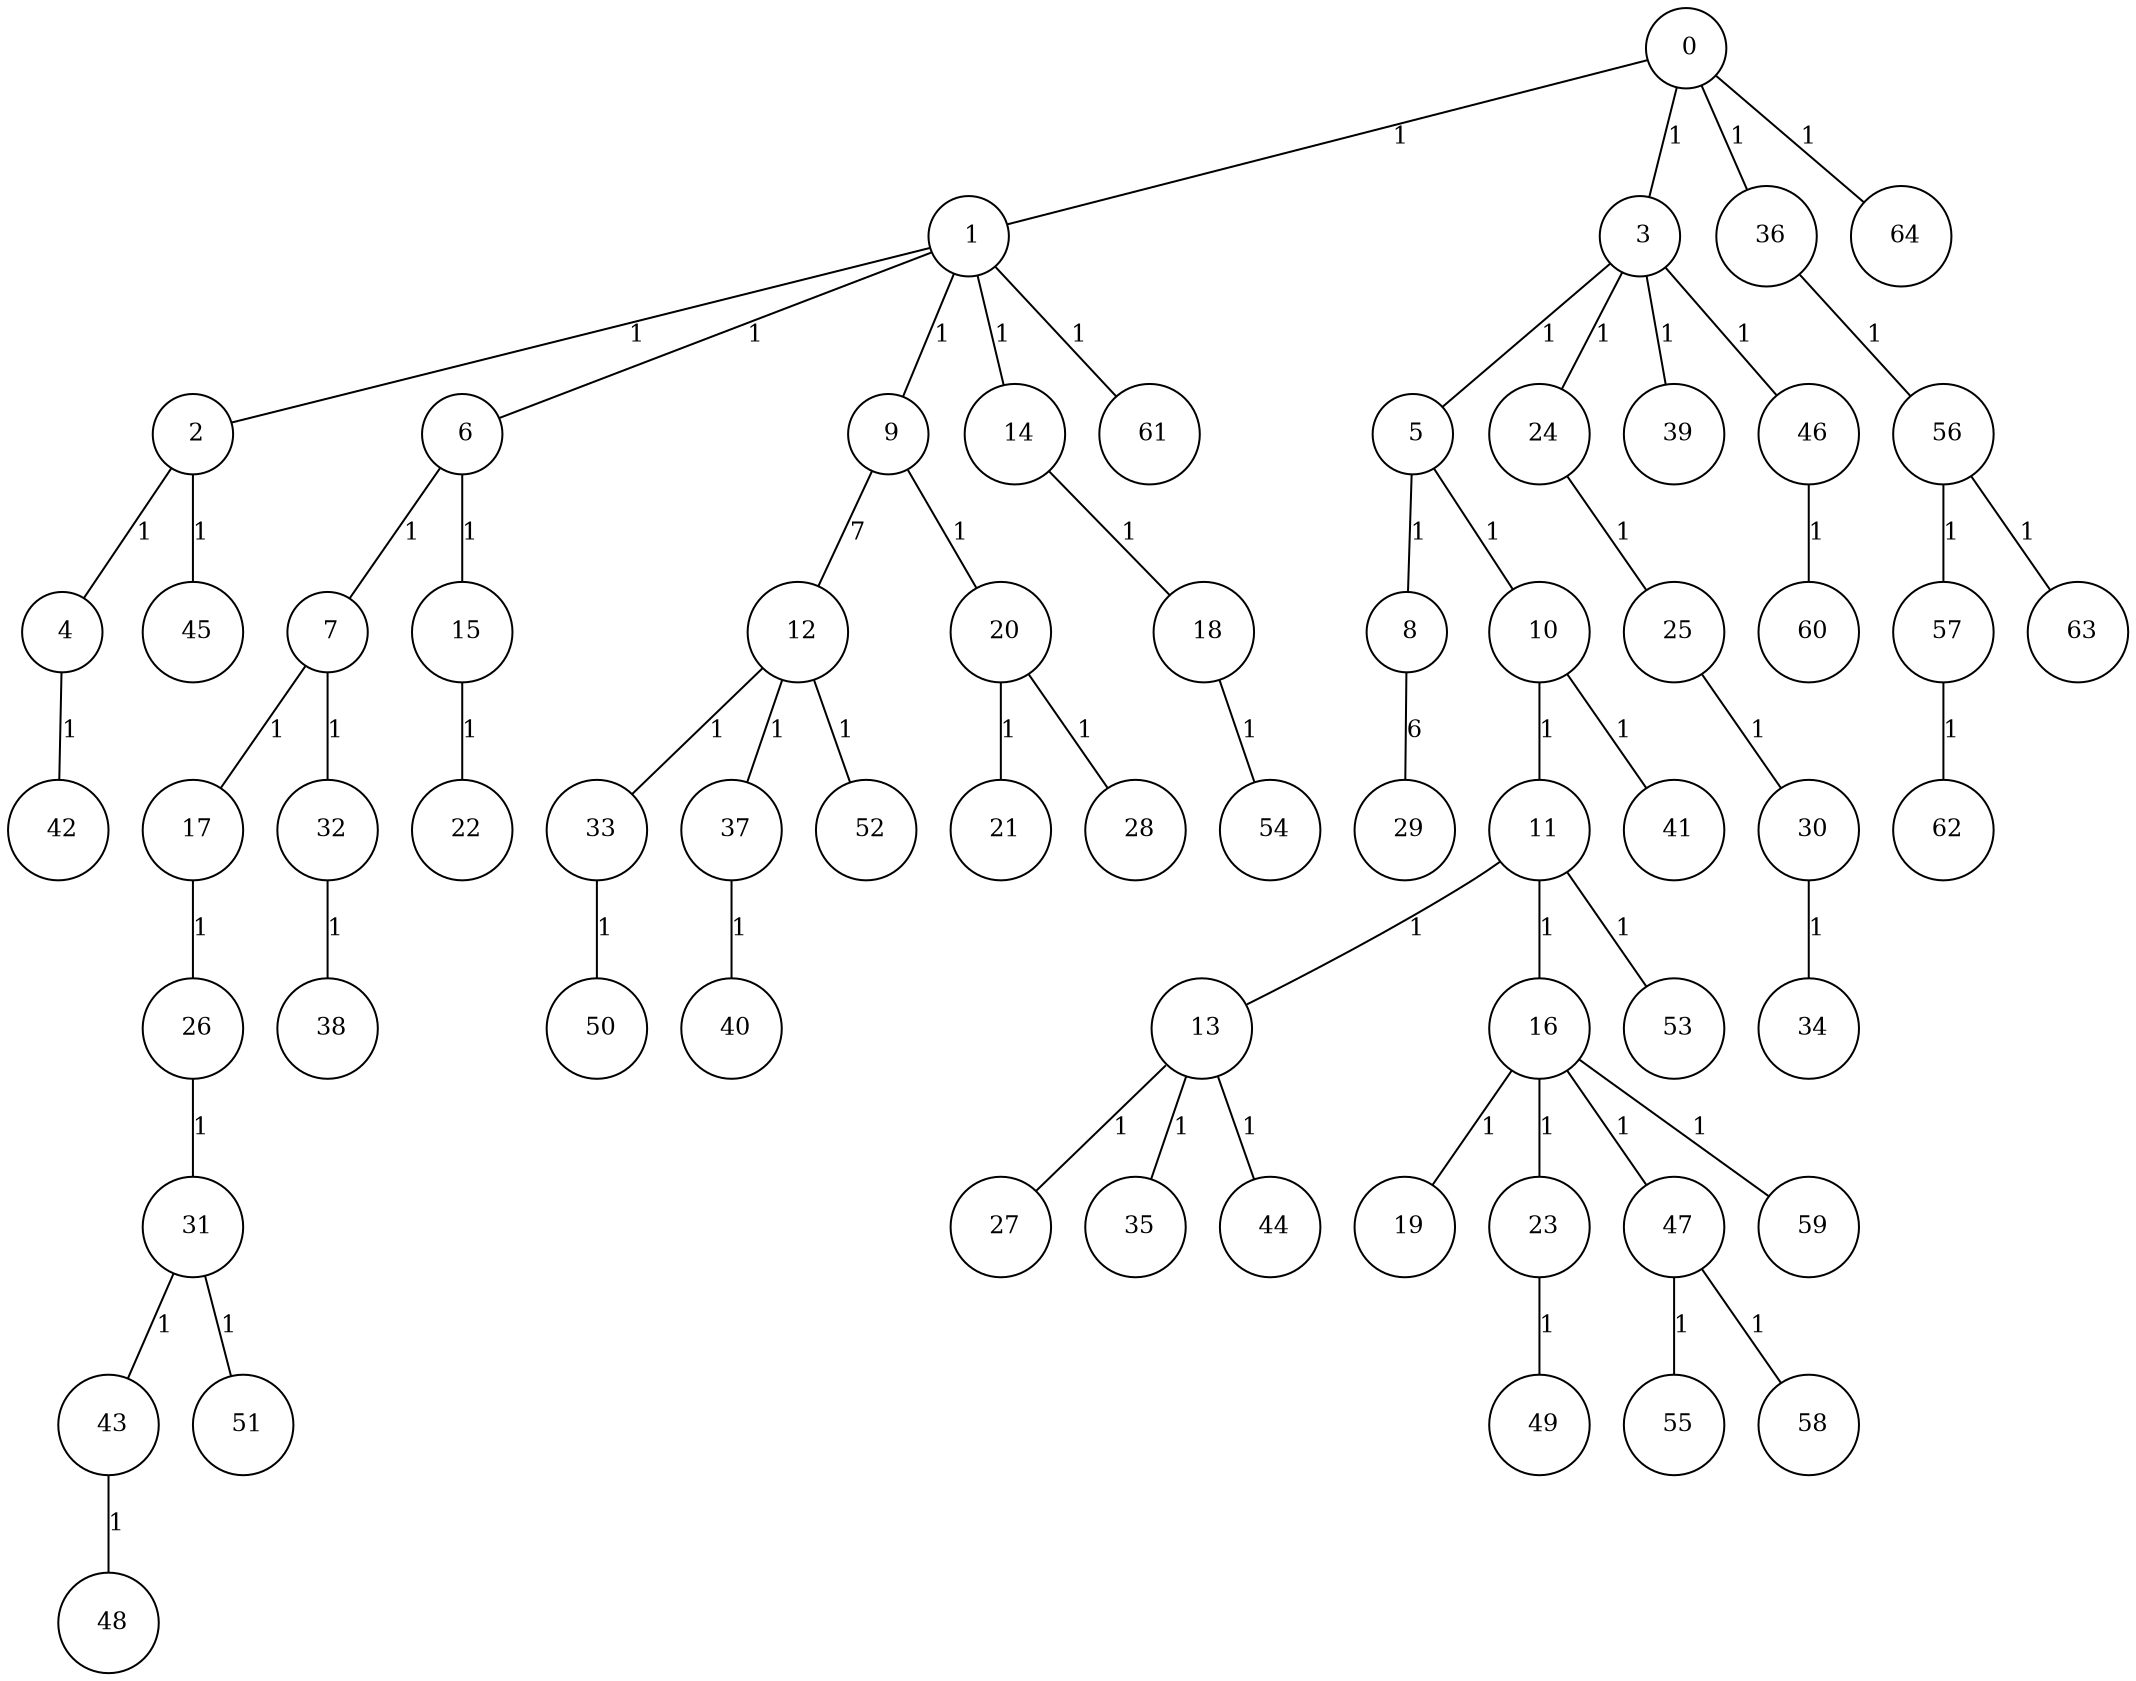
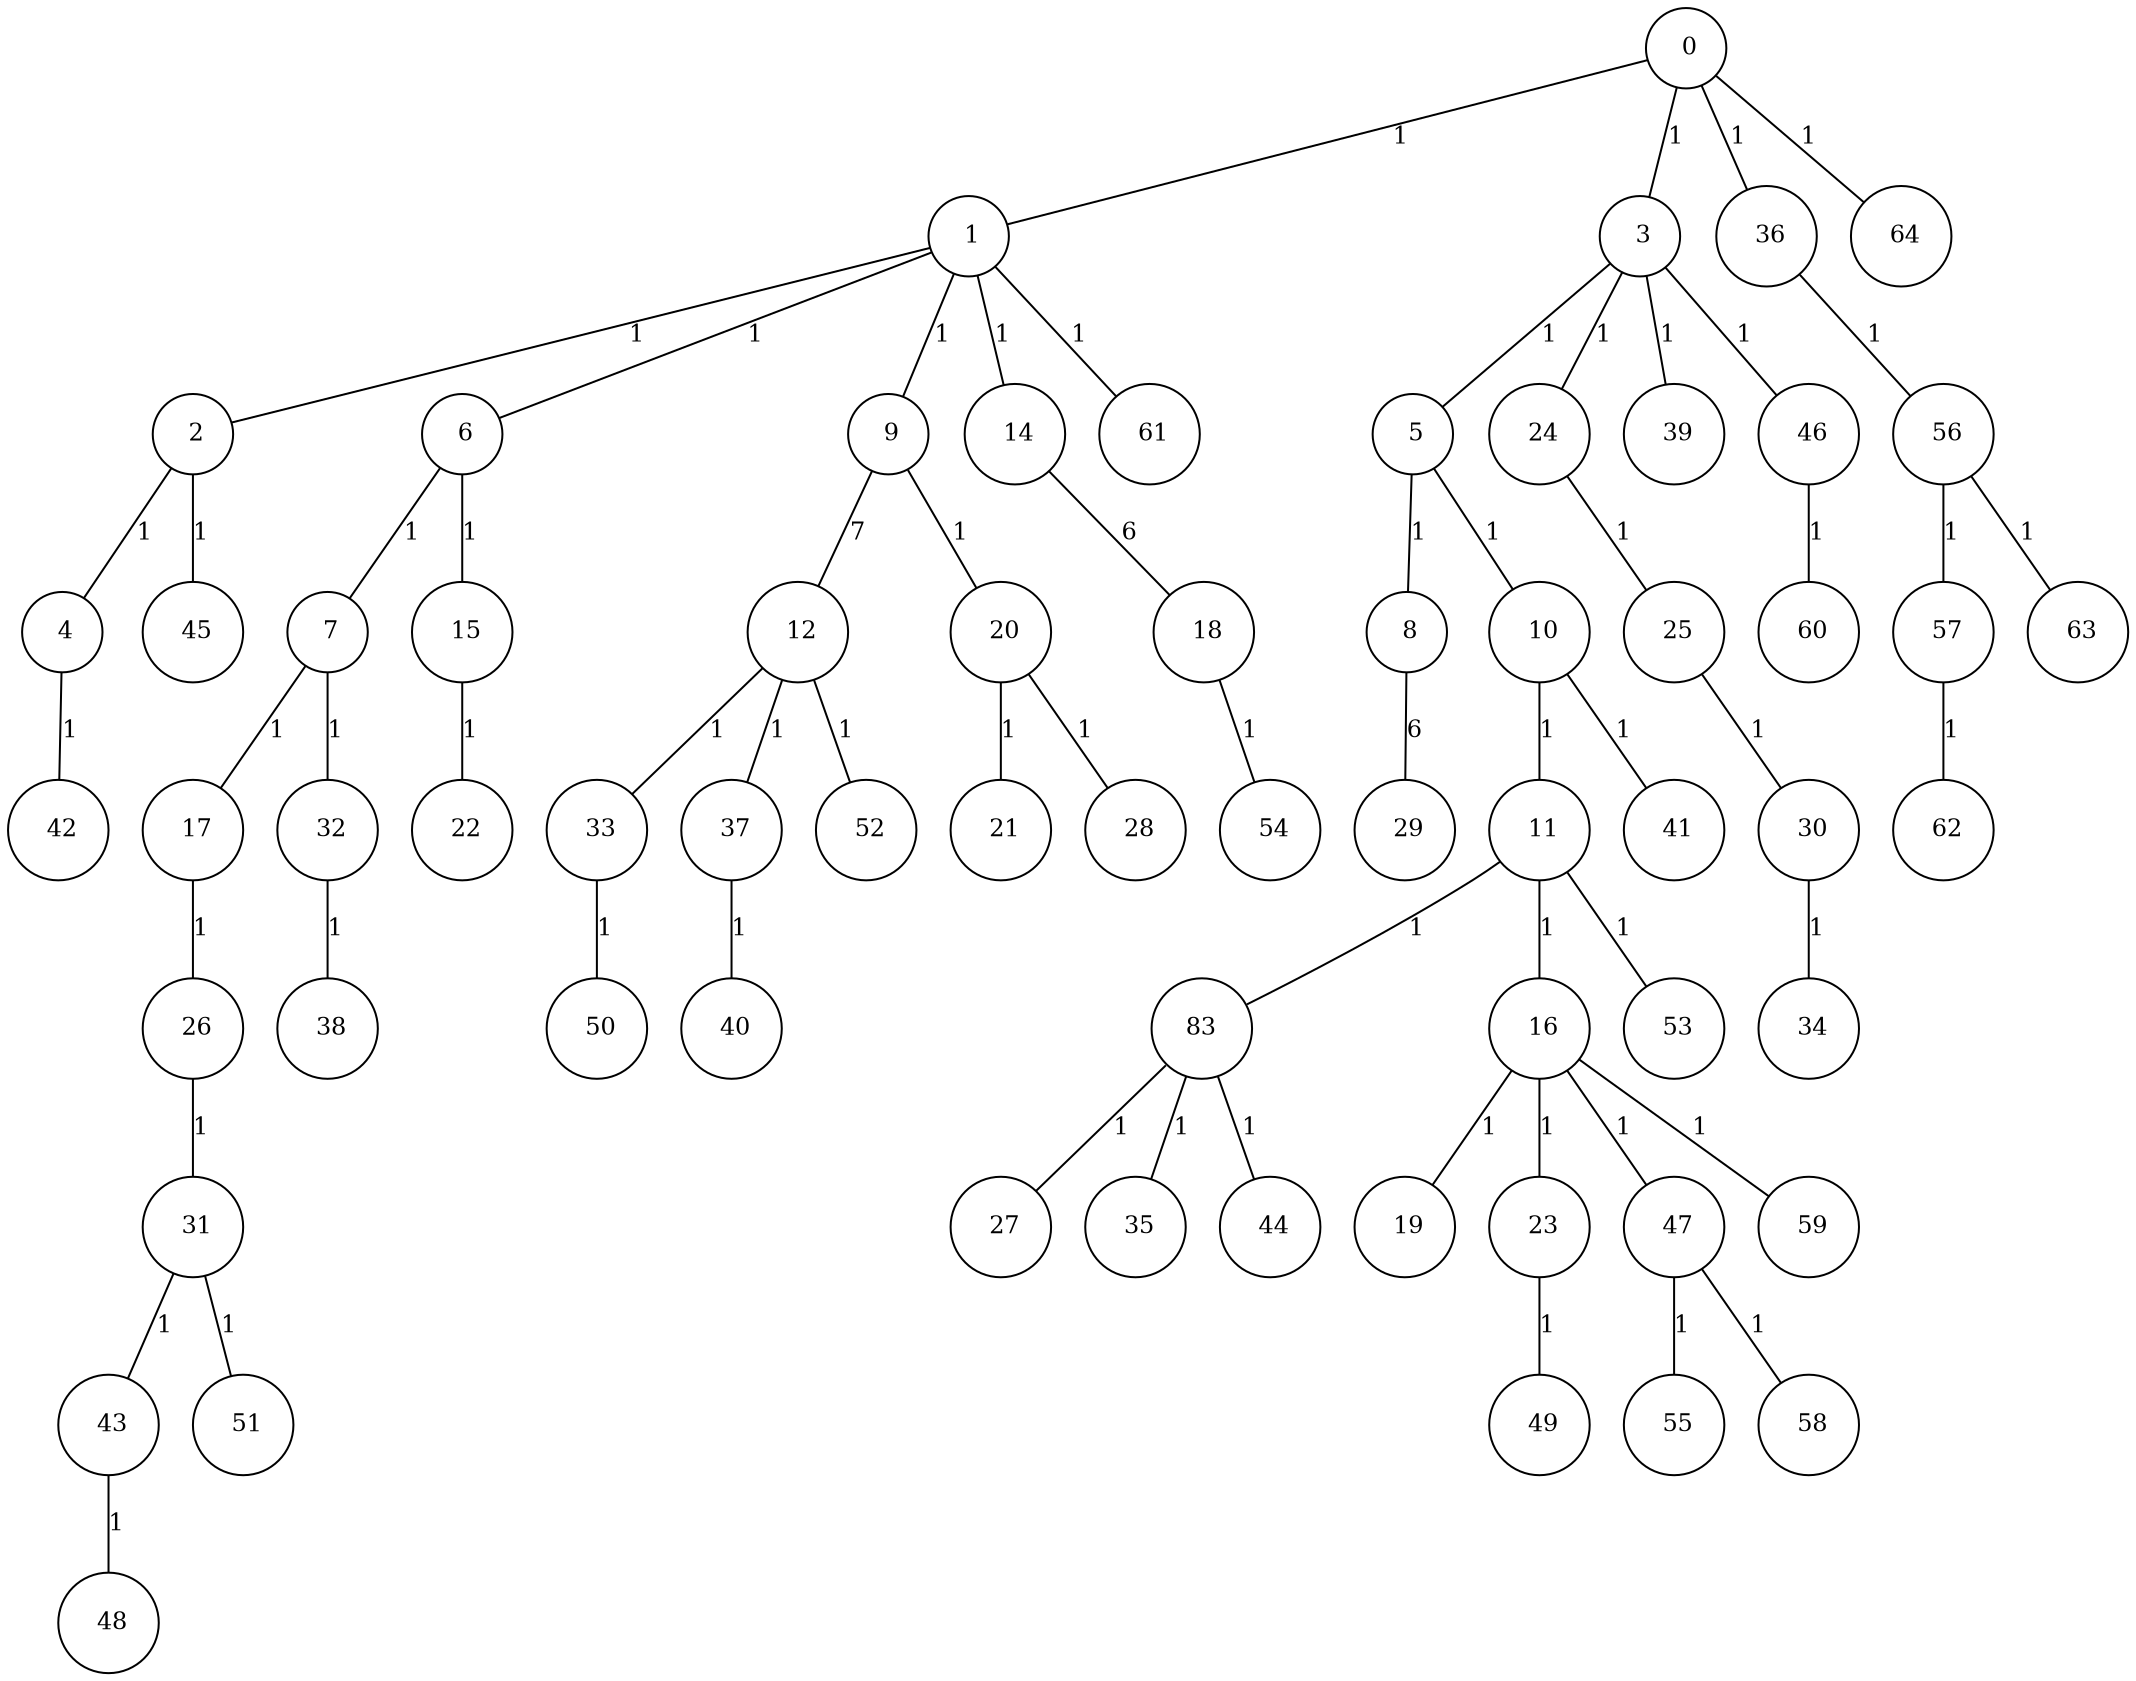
edge "14" -- "18": label "1" -> "6"
node "13": label "13" -> "83"
